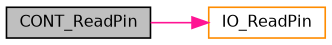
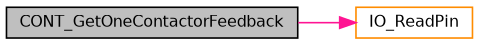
node "CONT_ReadPin": label "CONT_ReadPin" -> "CONT_GetOneContactorFeedback"
